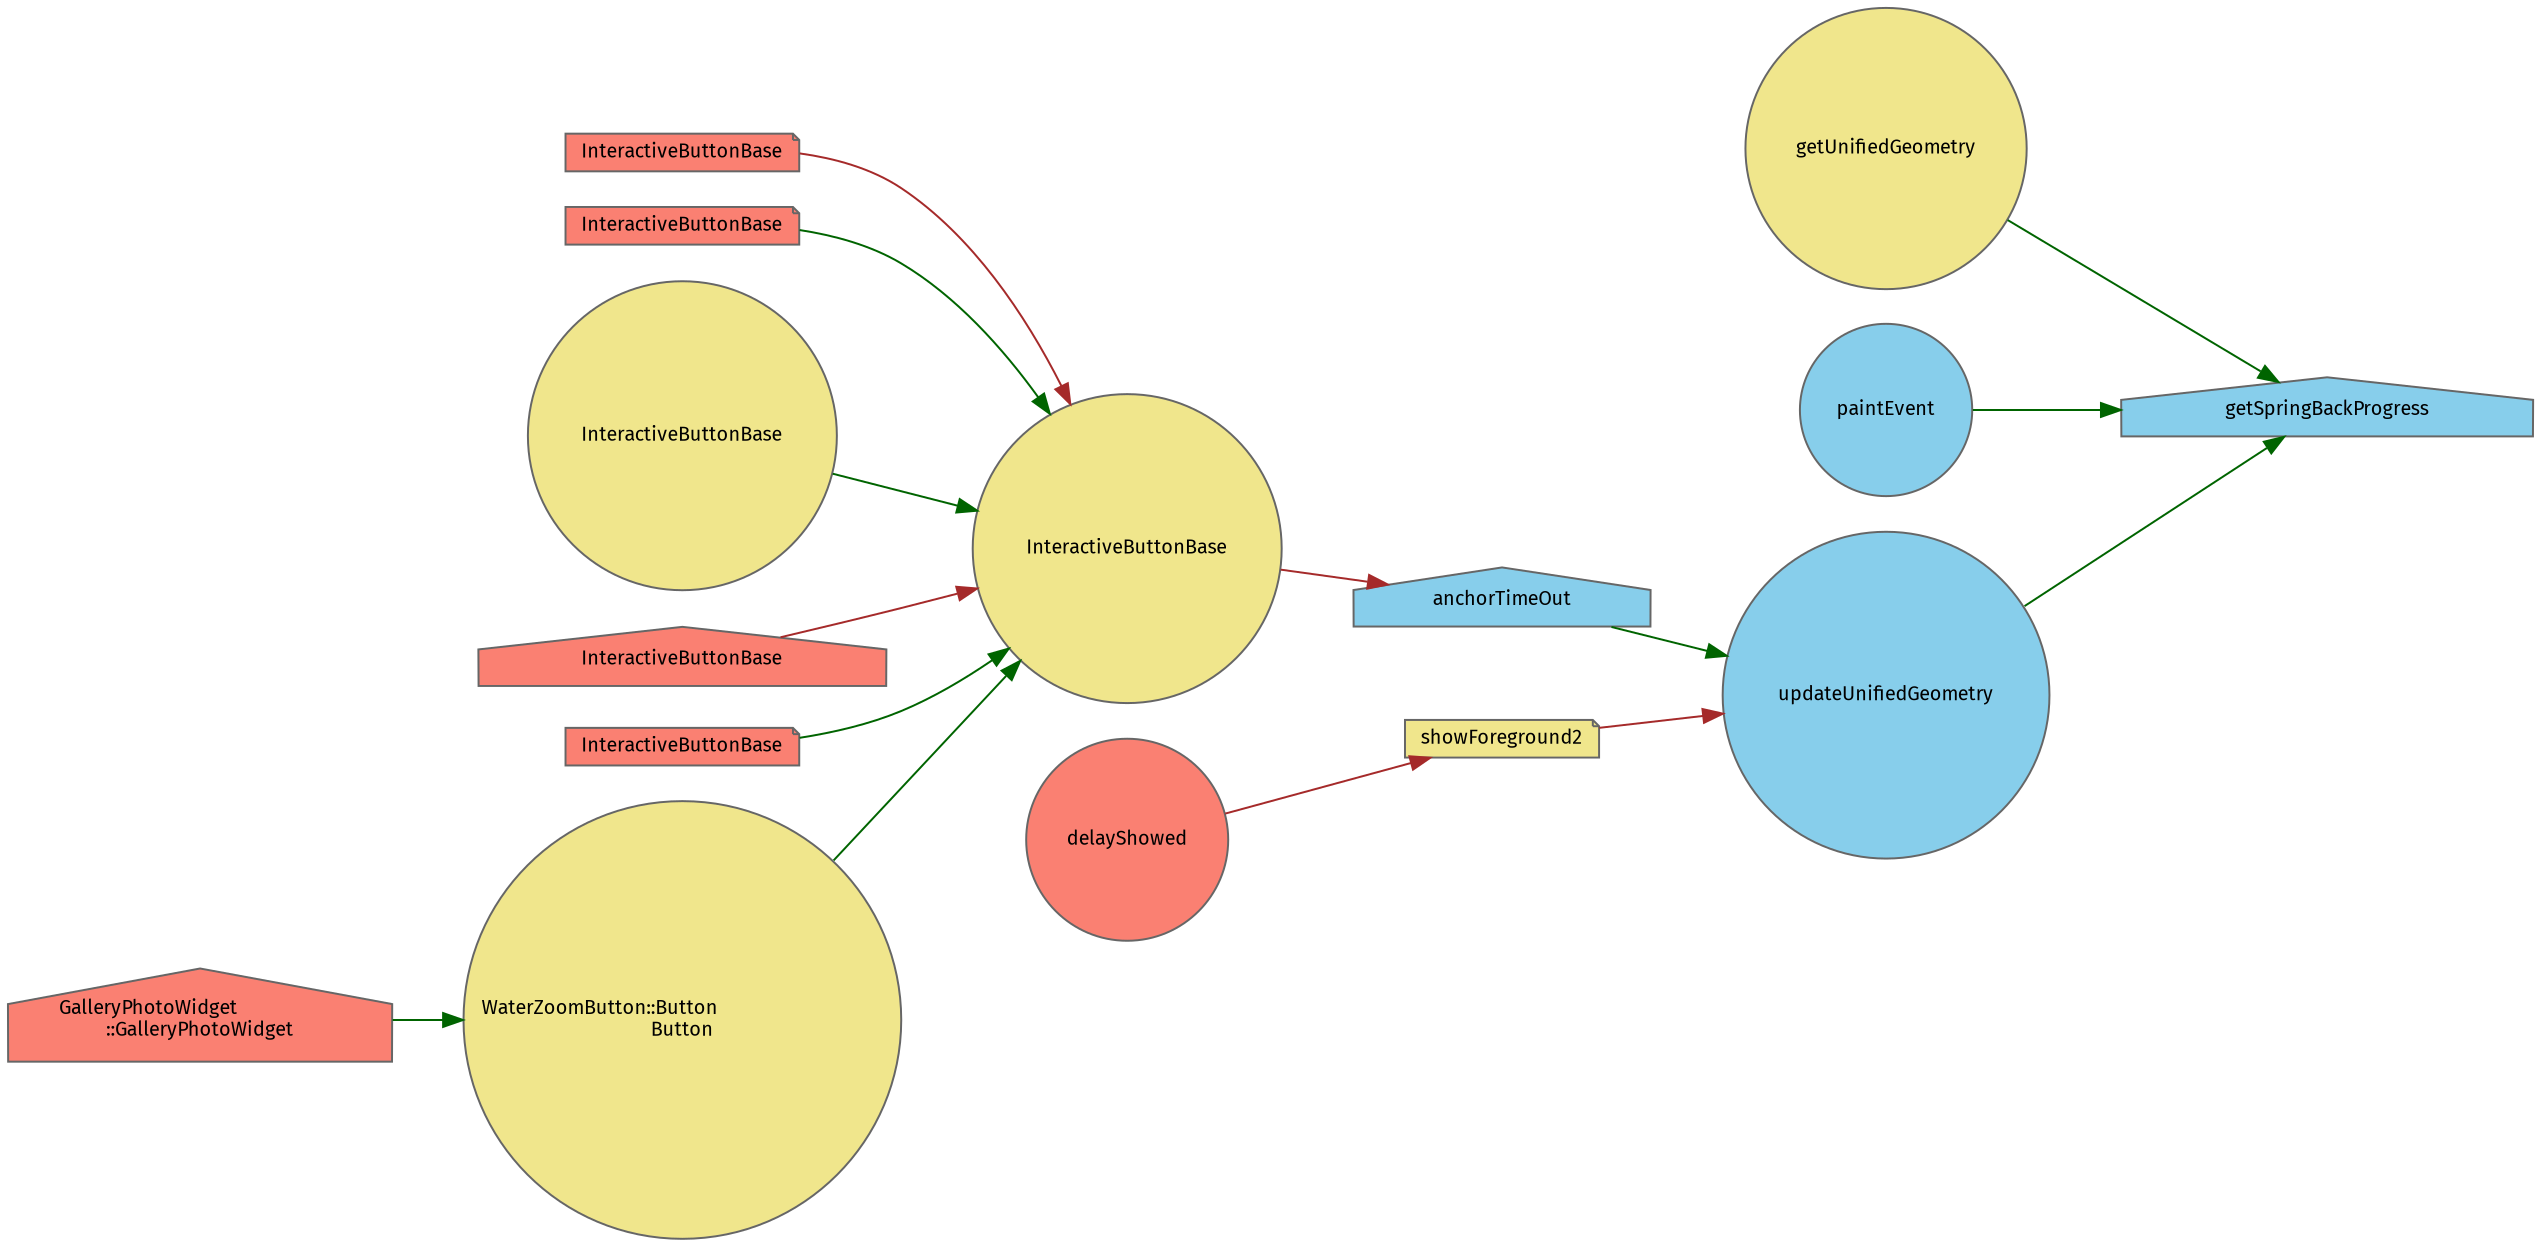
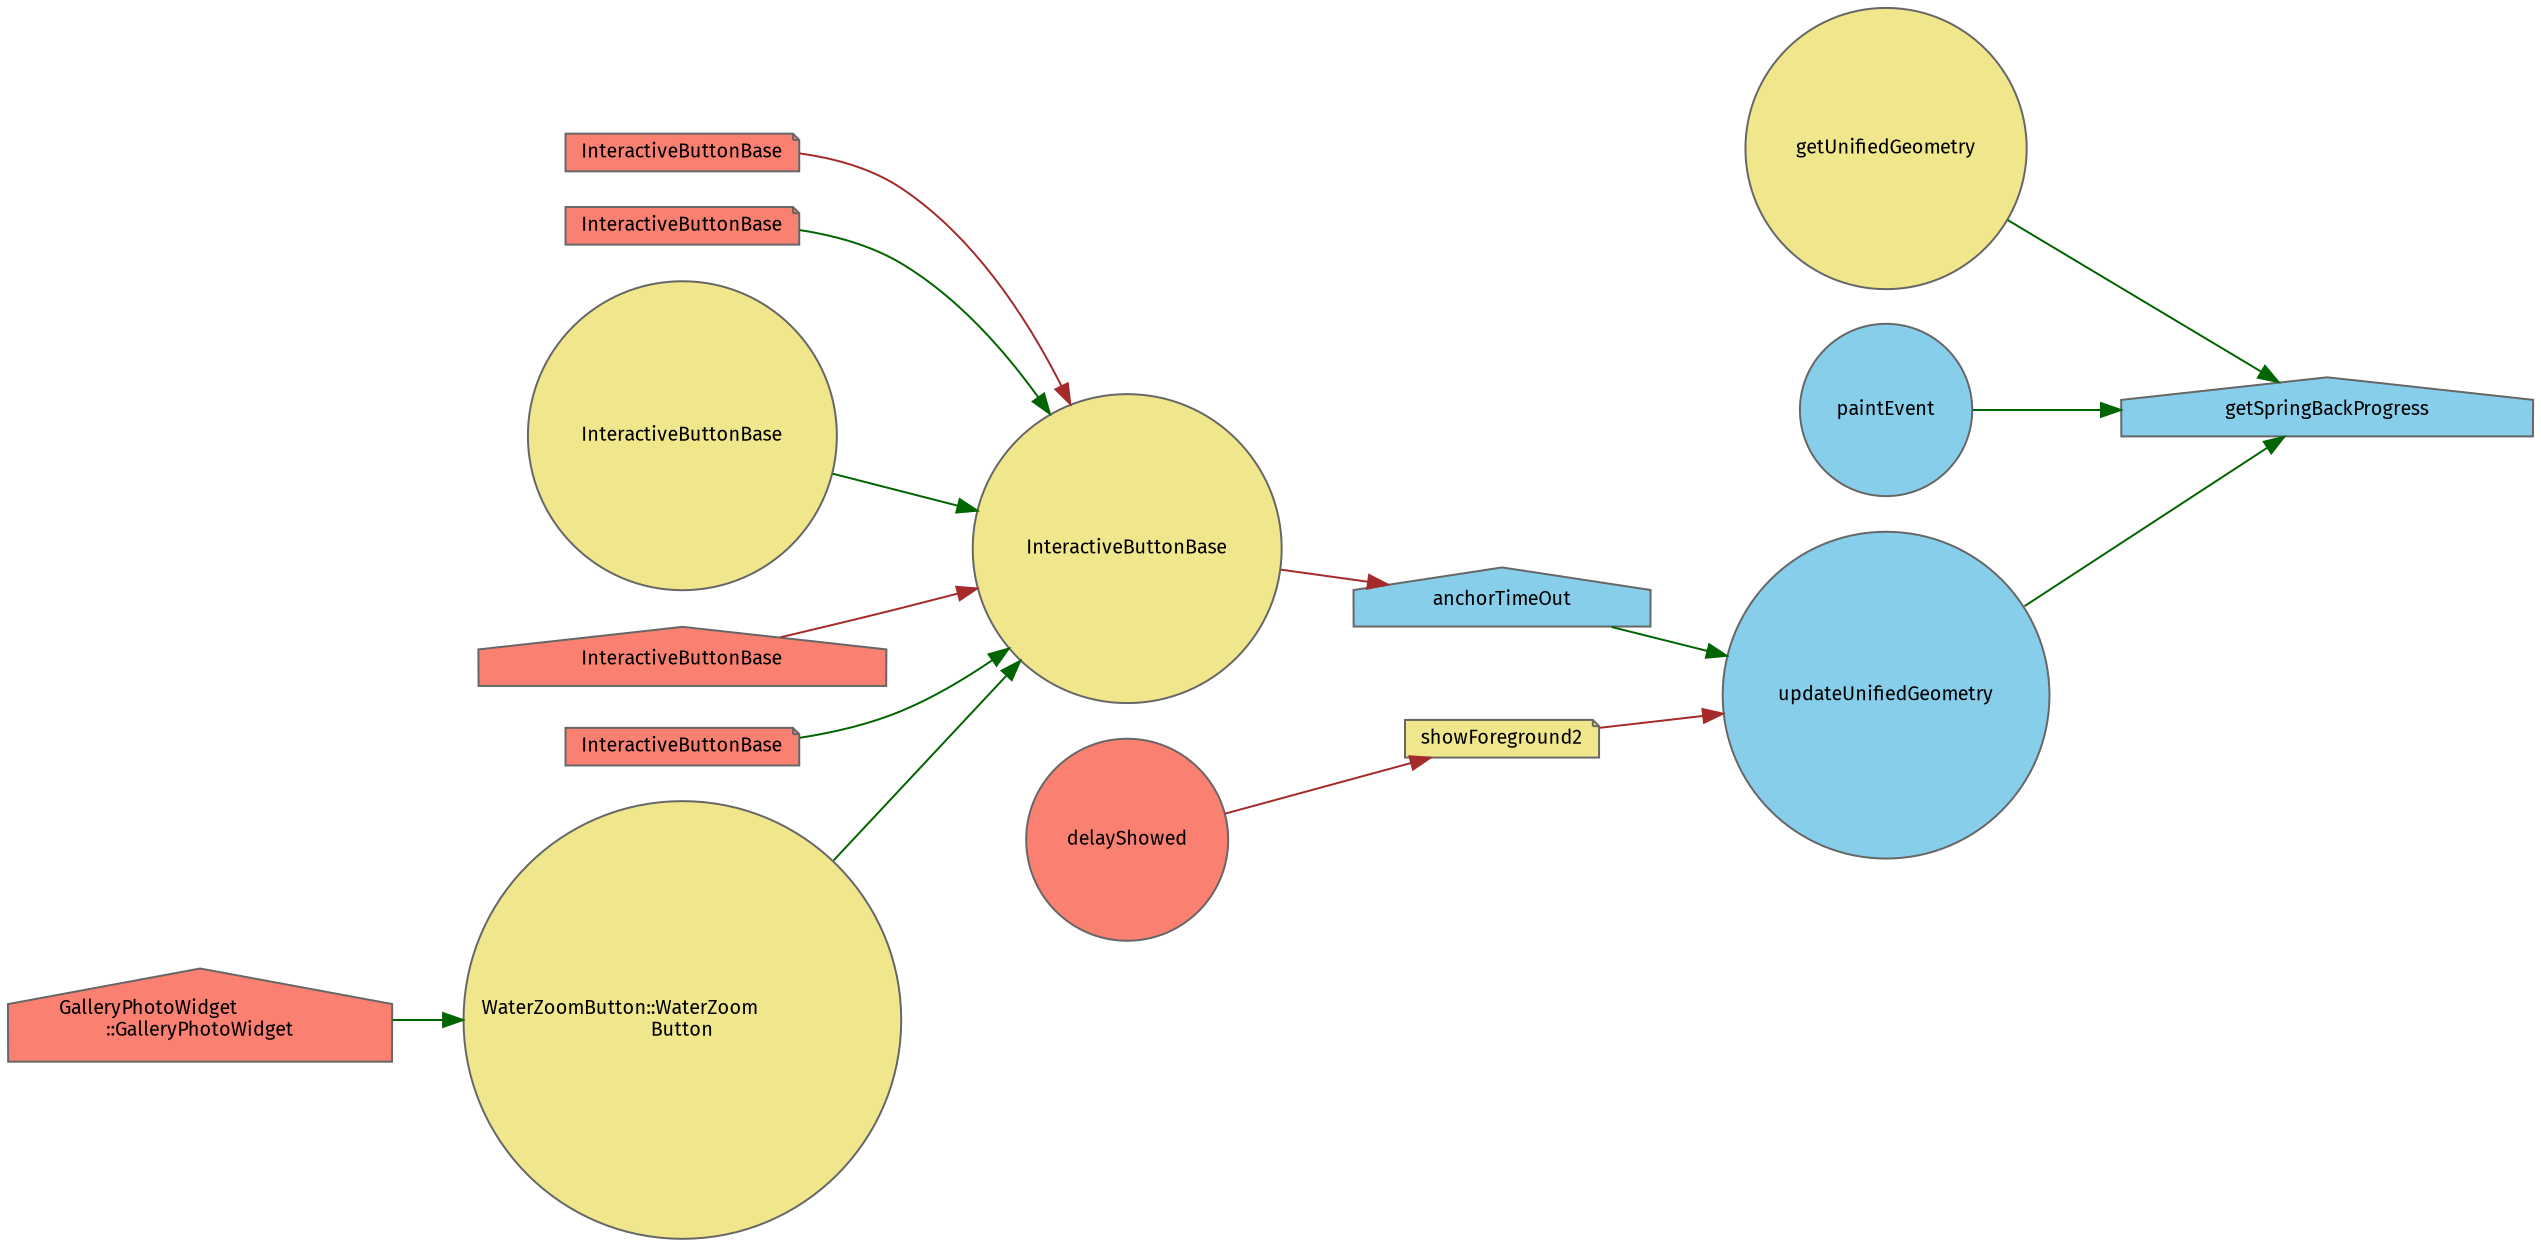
node "WaterZoomButton::Button Button": label "WaterZoomButton::Button Button" -> "WaterZoomButton::WaterZoom Button"
